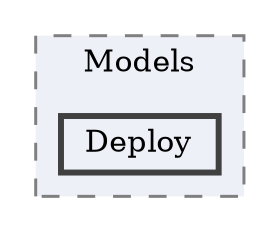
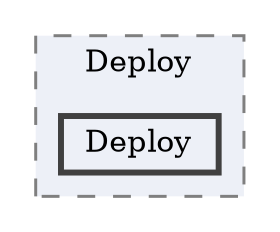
cluster "Models": label "Models" -> "Deploy"
